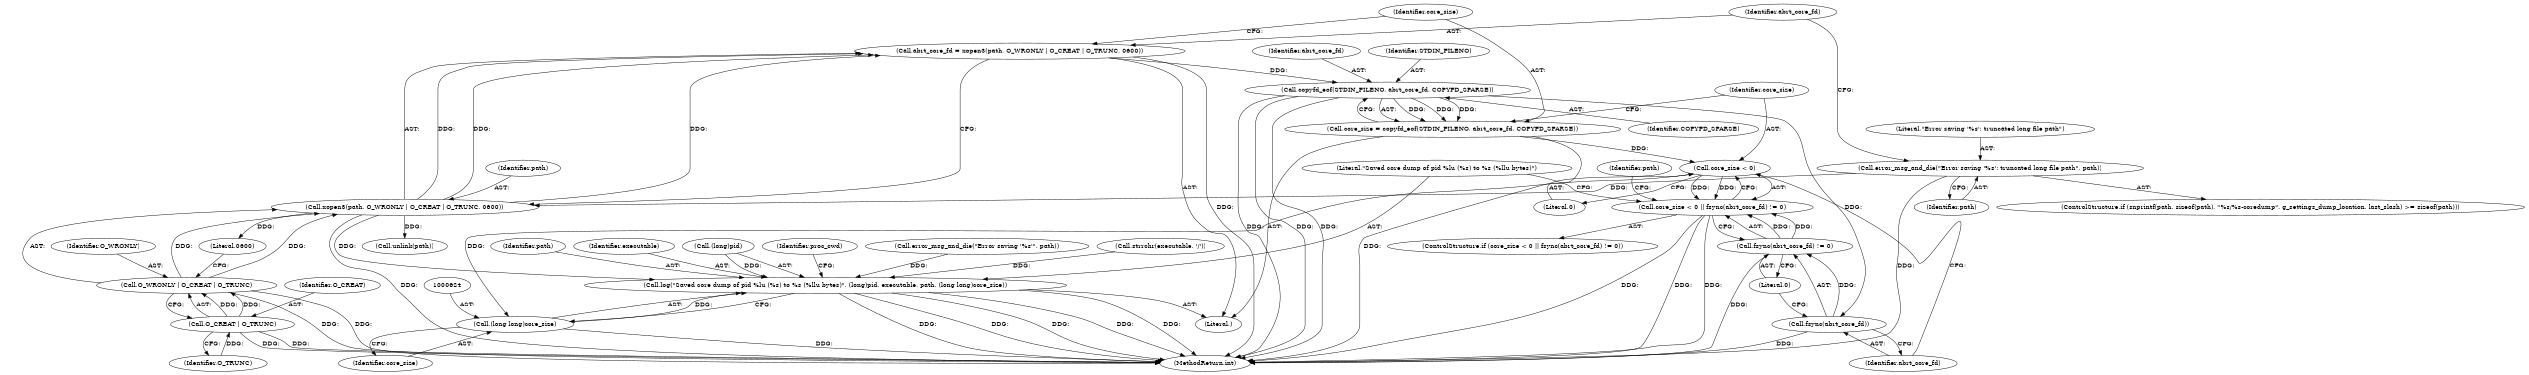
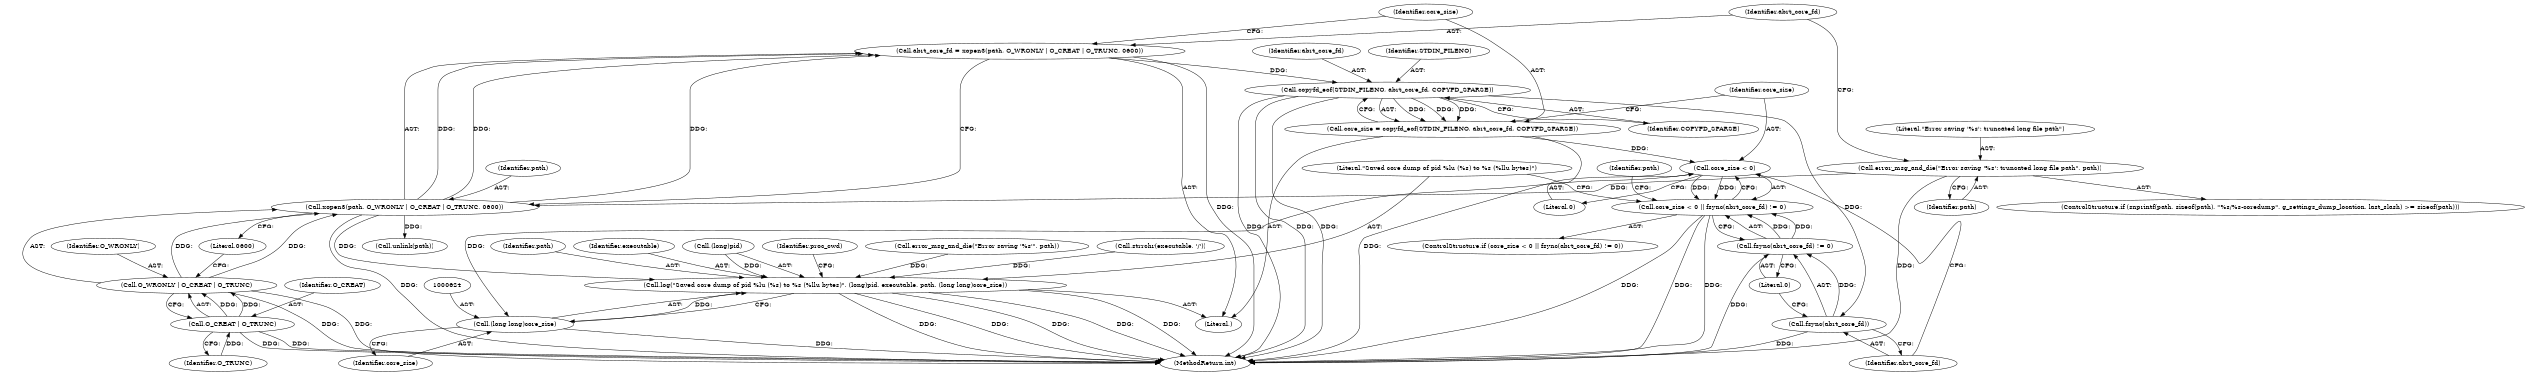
edge "(Call,copyfd_eof(STDIN_FILENO, abrt_core_fd, COPYFD_SPARSE))" -> "(Identifier,COPYFD_SPARSE)": added, label "CFG:"
edge "(Call,xopen3(path, O_WRONLY | O_CREAT | O_TRUNC, 0600))" -> "(Literal,0600)": label "DDG: " -> "CFG: "
